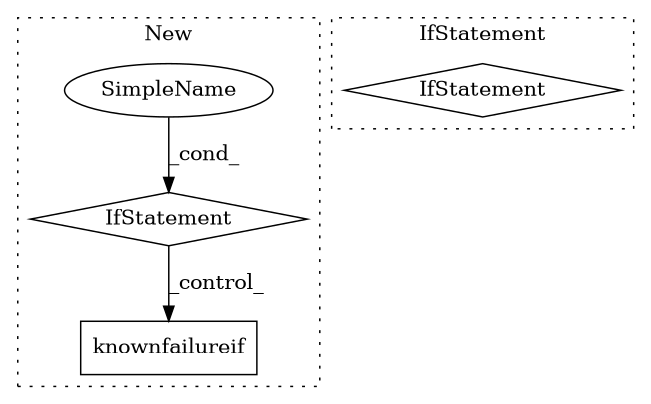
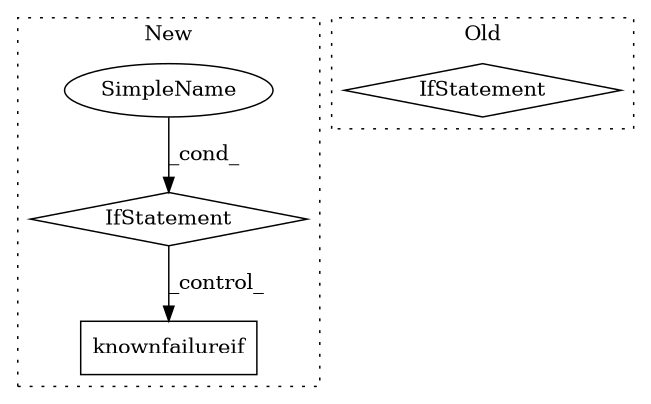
cluster "IfStatement": label "IfStatement" -> "Old"
